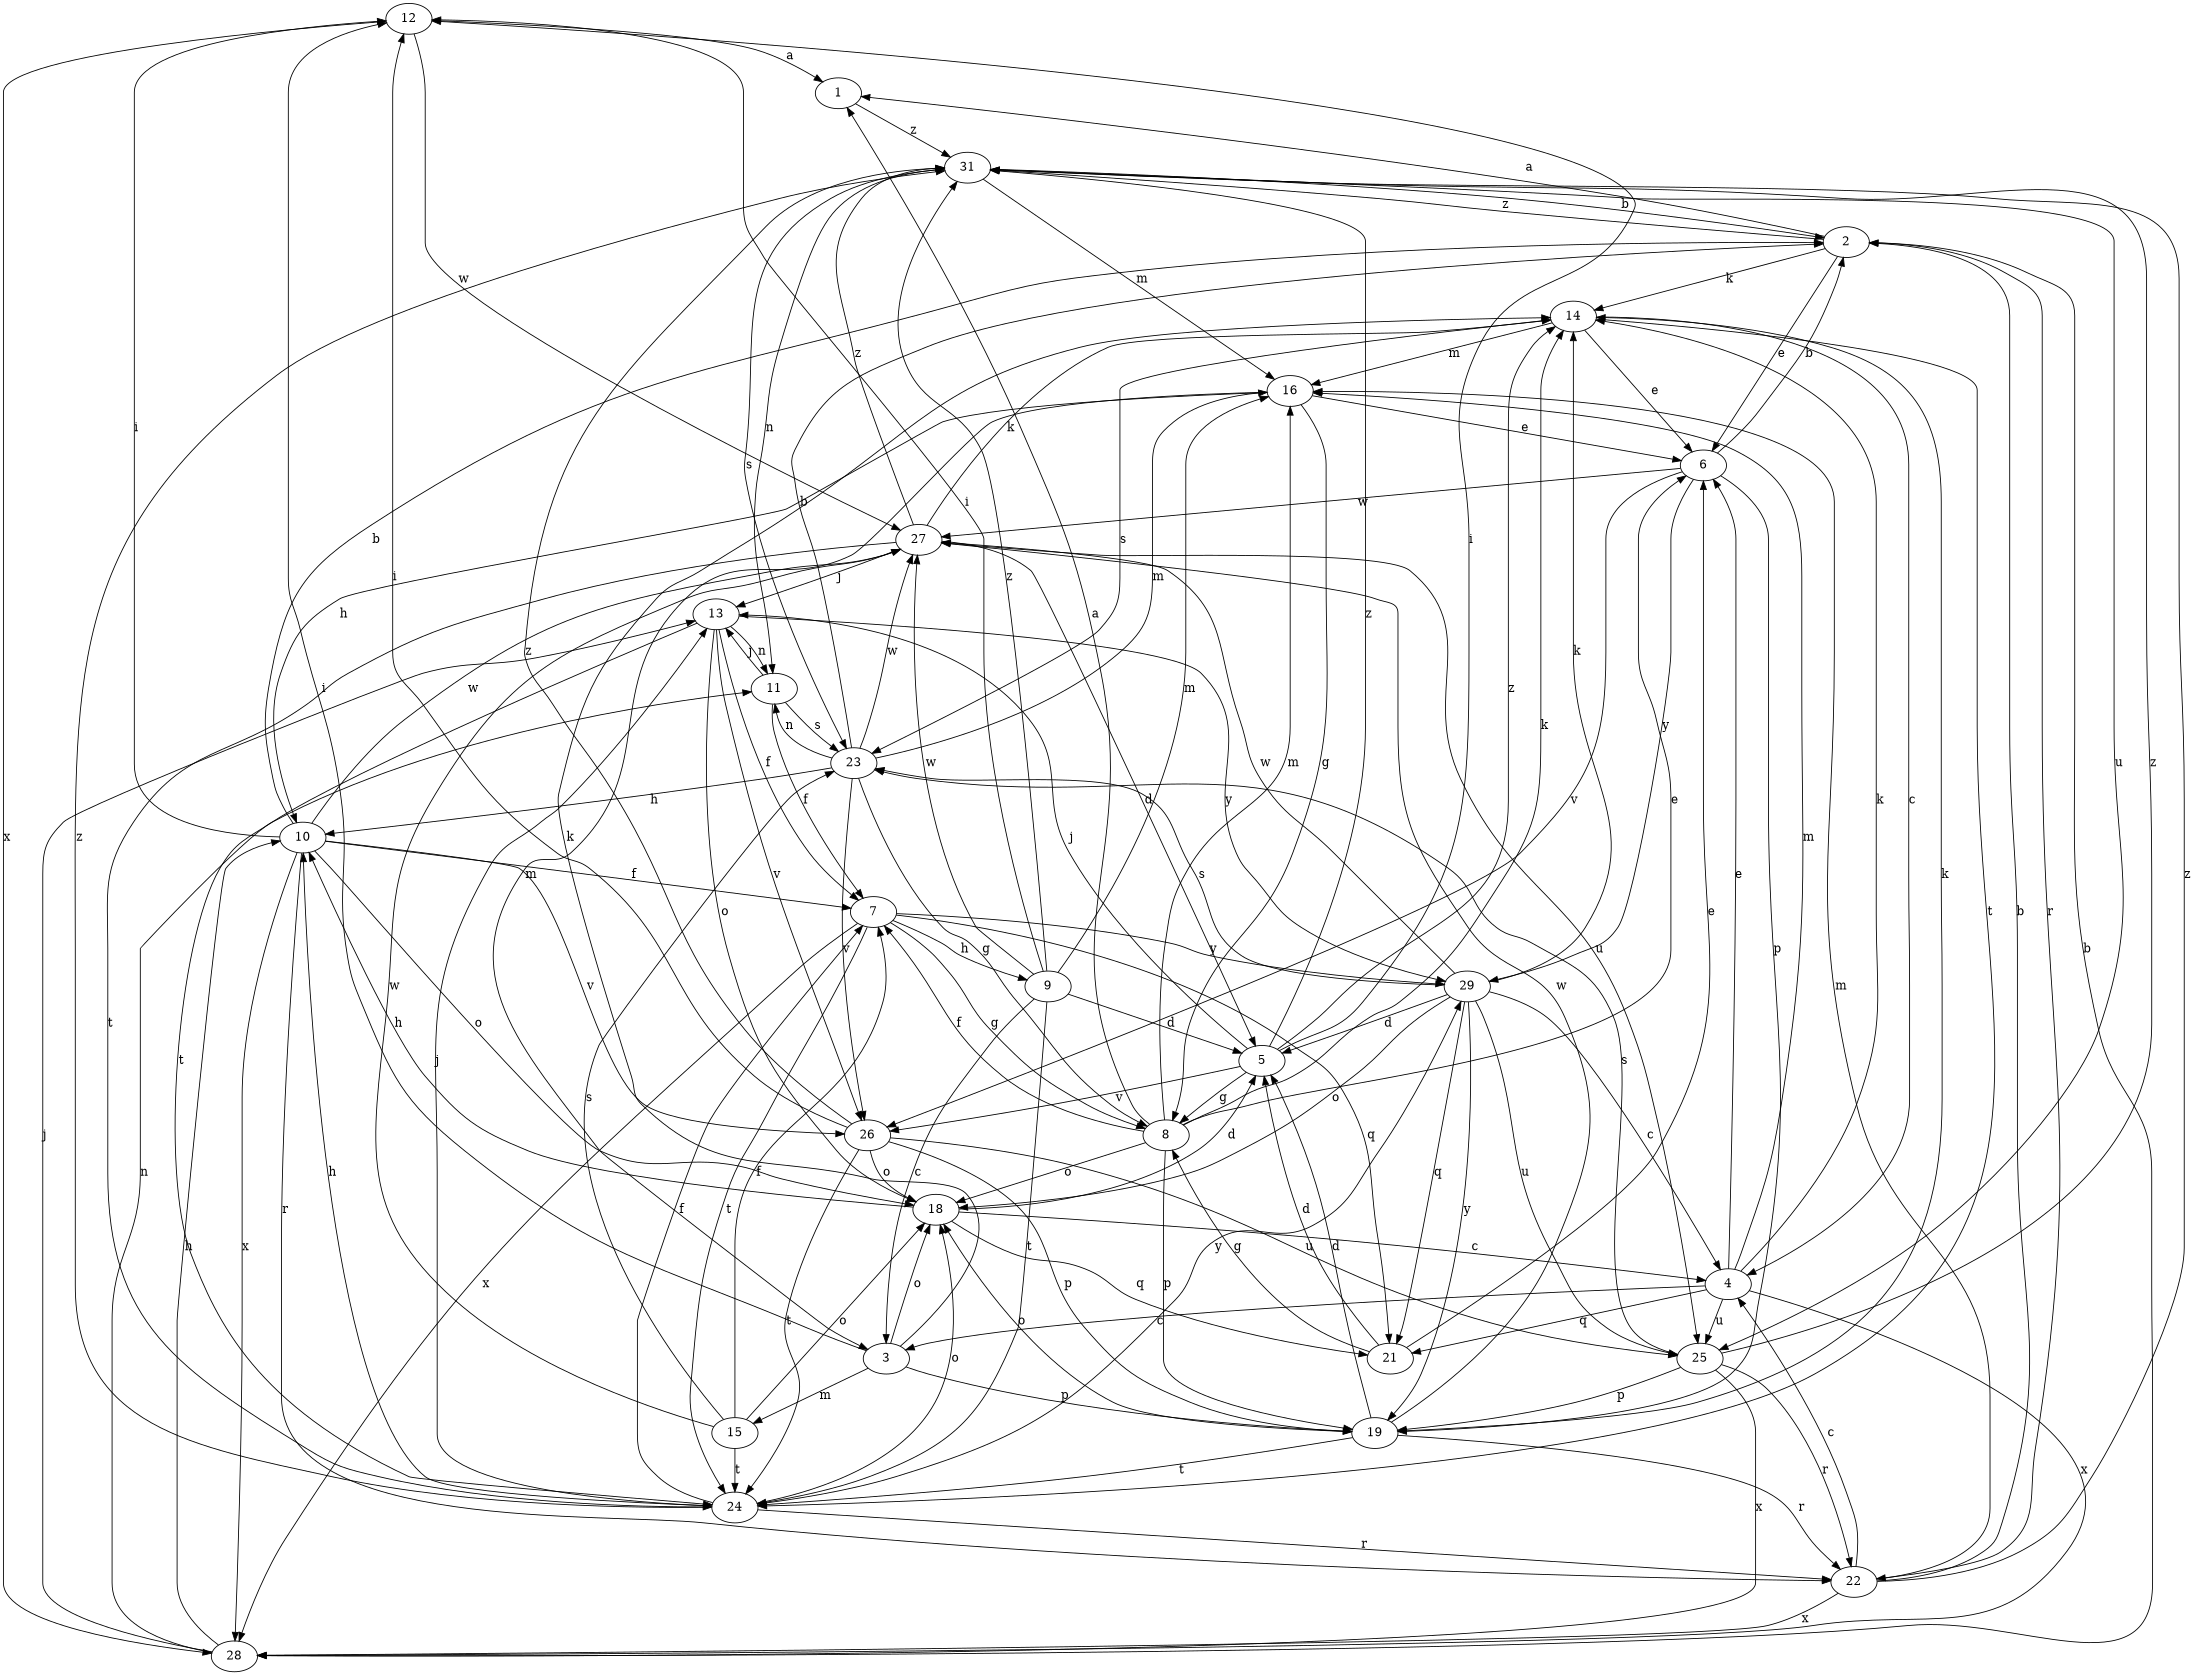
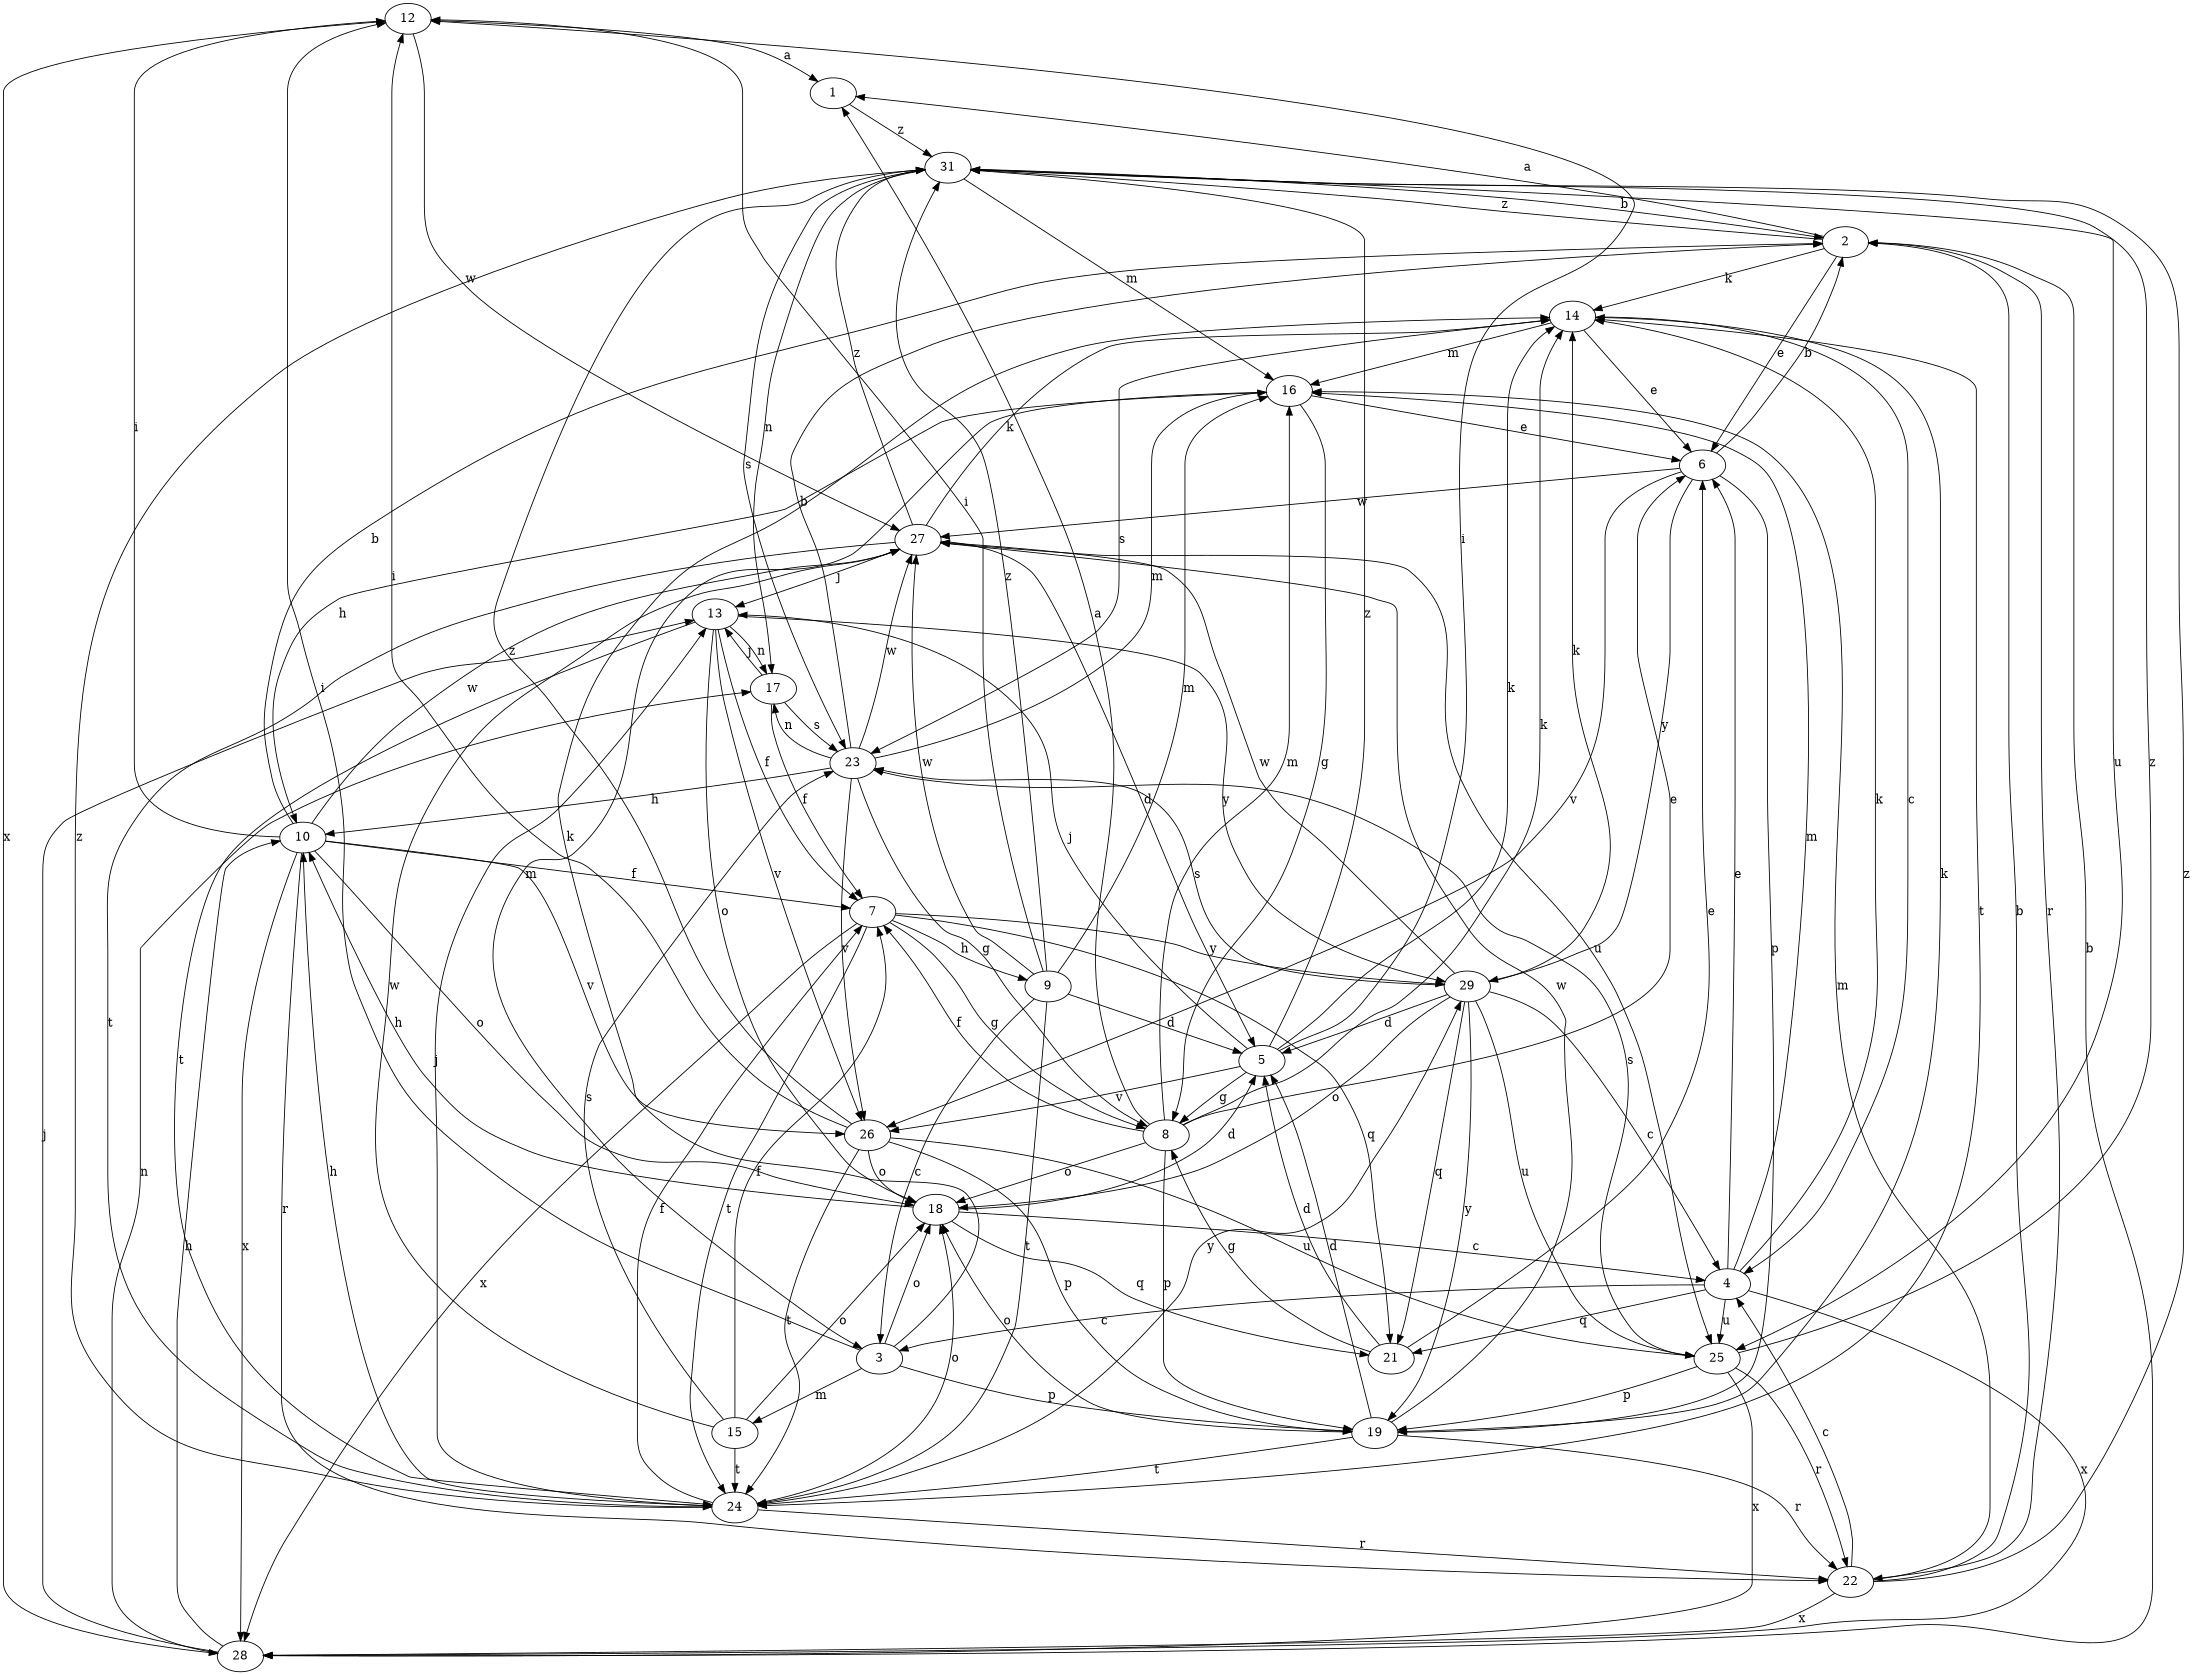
node "11": label "11" -> "17"
edge "5" -> "14": label "z" -> "k"
